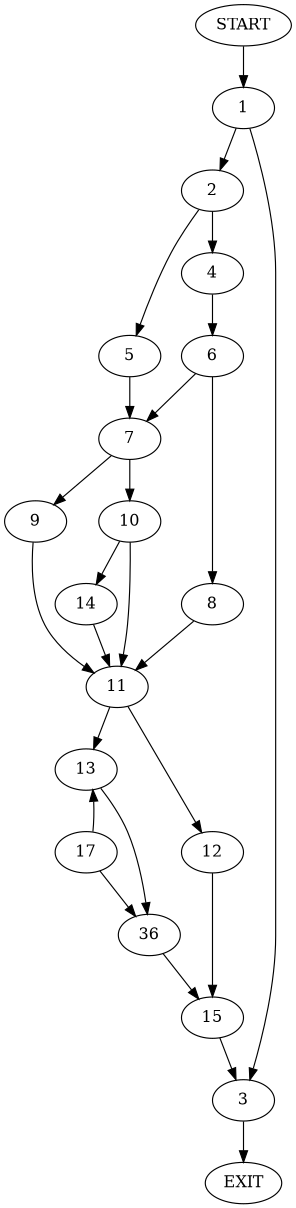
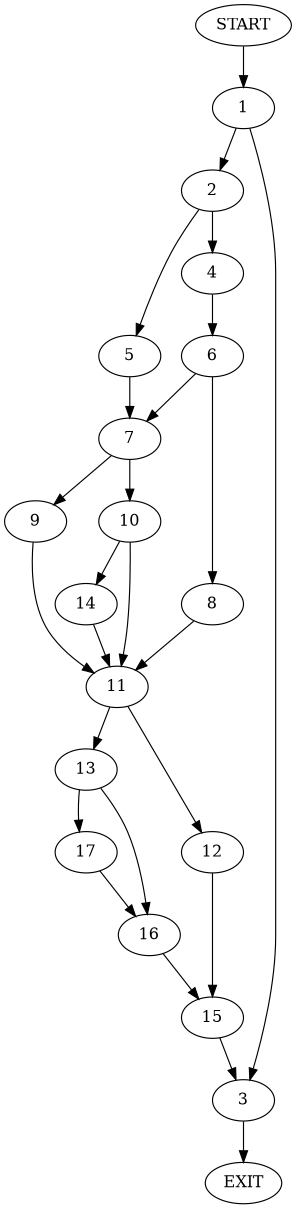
edge "17" -> "13": reversed
node "36": label "36" -> "16"
